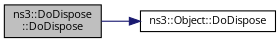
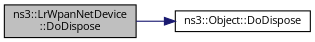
node "ns3::DoDispose ::DoDispose": label "ns3::DoDispose ::DoDispose" -> "ns3::LrWpanNetDevice ::DoDispose"
